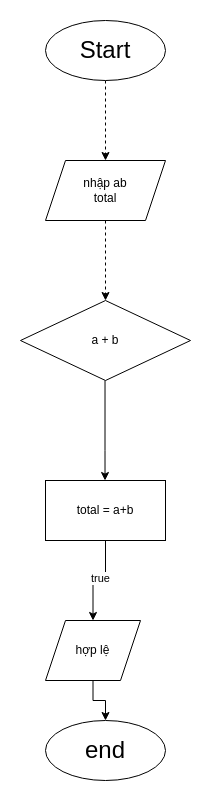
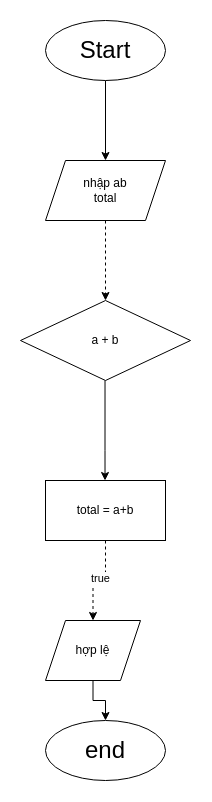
edge "Start" -> "nhập ab total": style dashed -> solid
edge "total = a+b" -> "hợp lệ": style solid -> dashed
